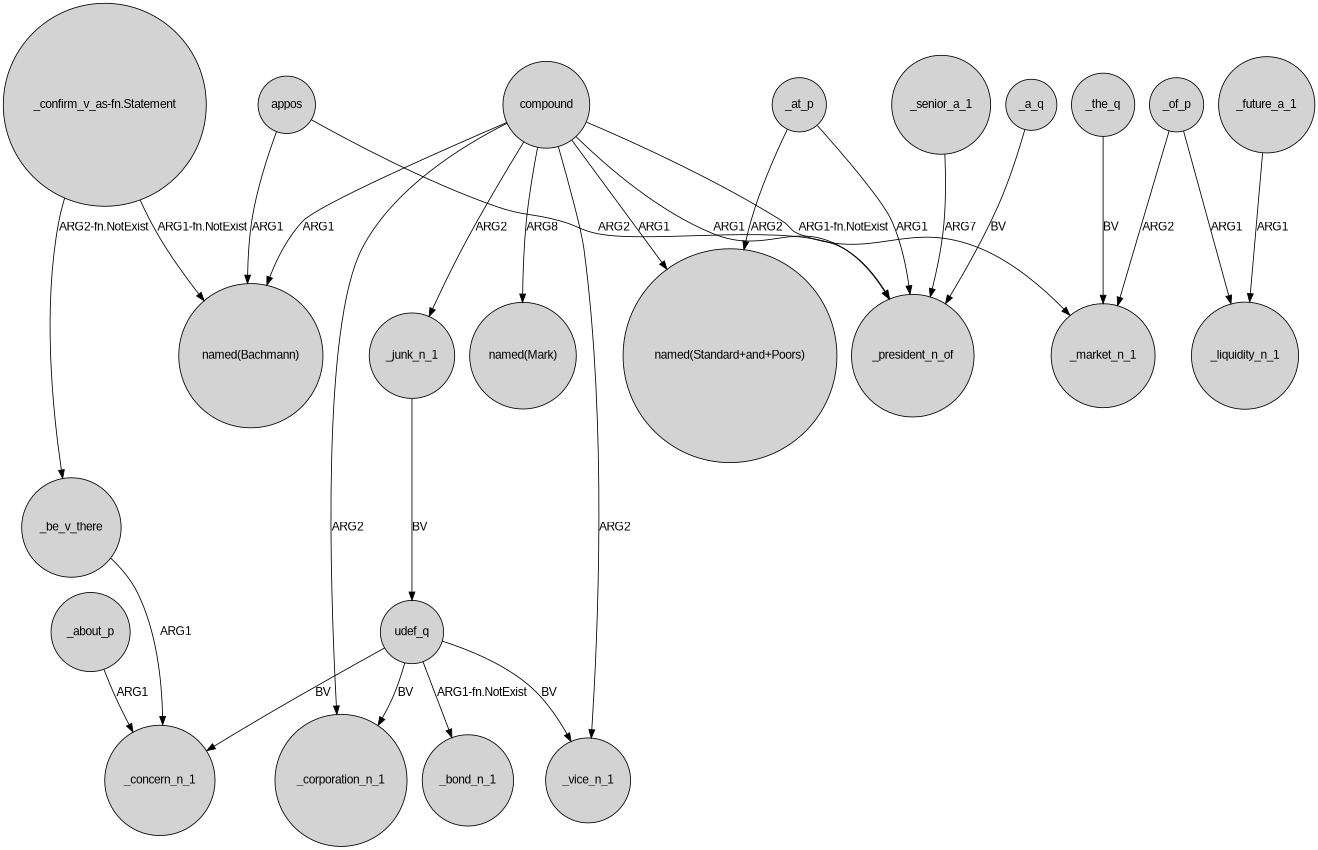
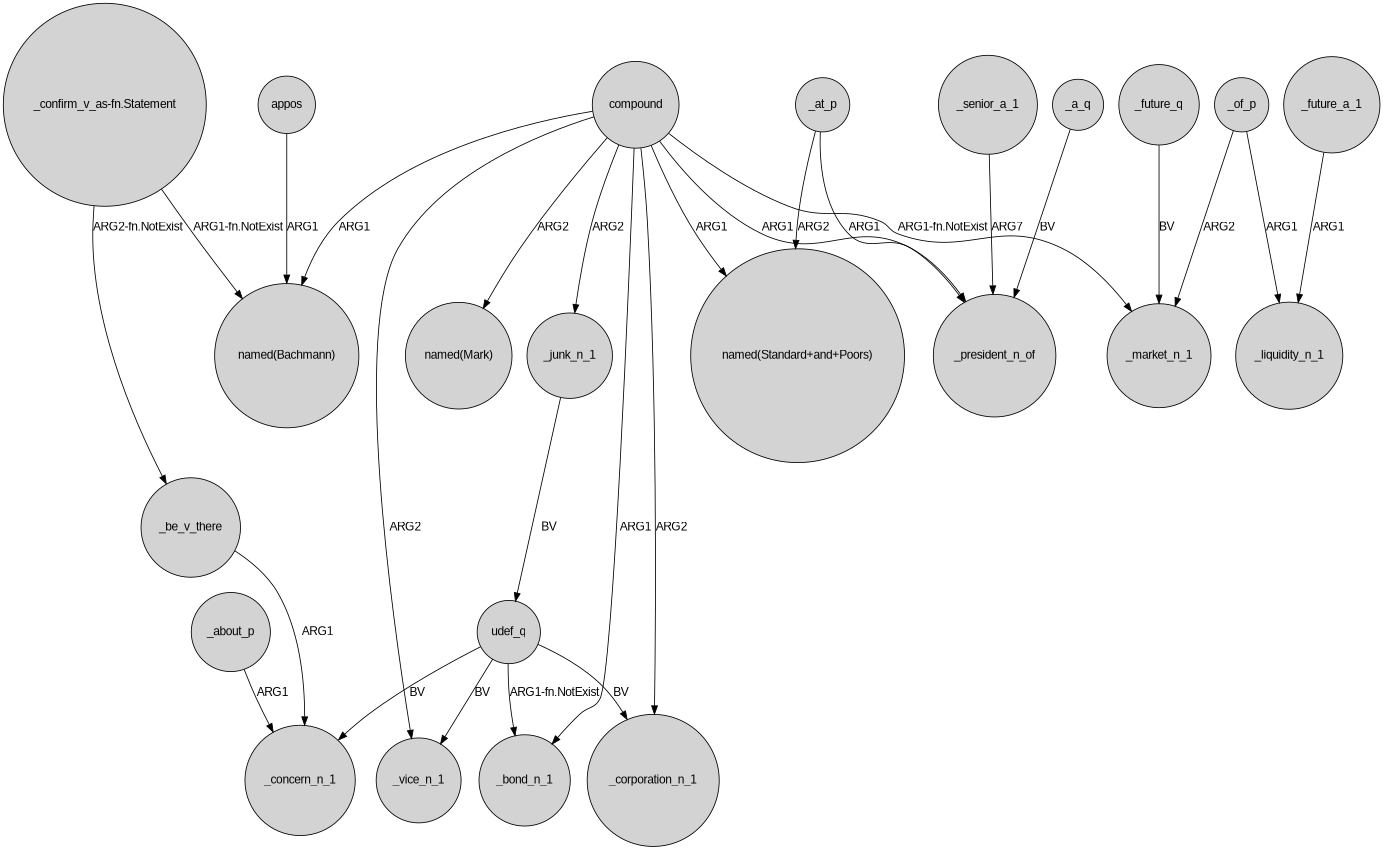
node "_the_q": label "_the_q" -> "_future_q"
edge "compound" -> "named(Mark)": label "ARG8" -> "ARG2"
edge "appos" -> "_president_n_of": removed, label "ARG2"
edge "compound" -> "_bond_n_1": added, label "ARG1"
